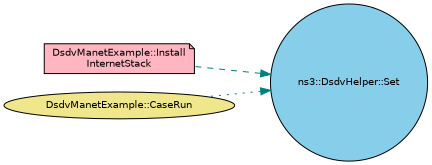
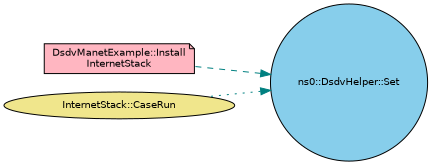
node "ns3::DsdvHelper::Set": label "ns3::DsdvHelper::Set" -> "ns0::DsdvHelper::Set"
node "DsdvManetExample::CaseRun": label "DsdvManetExample::CaseRun" -> "InternetStack::CaseRun"
